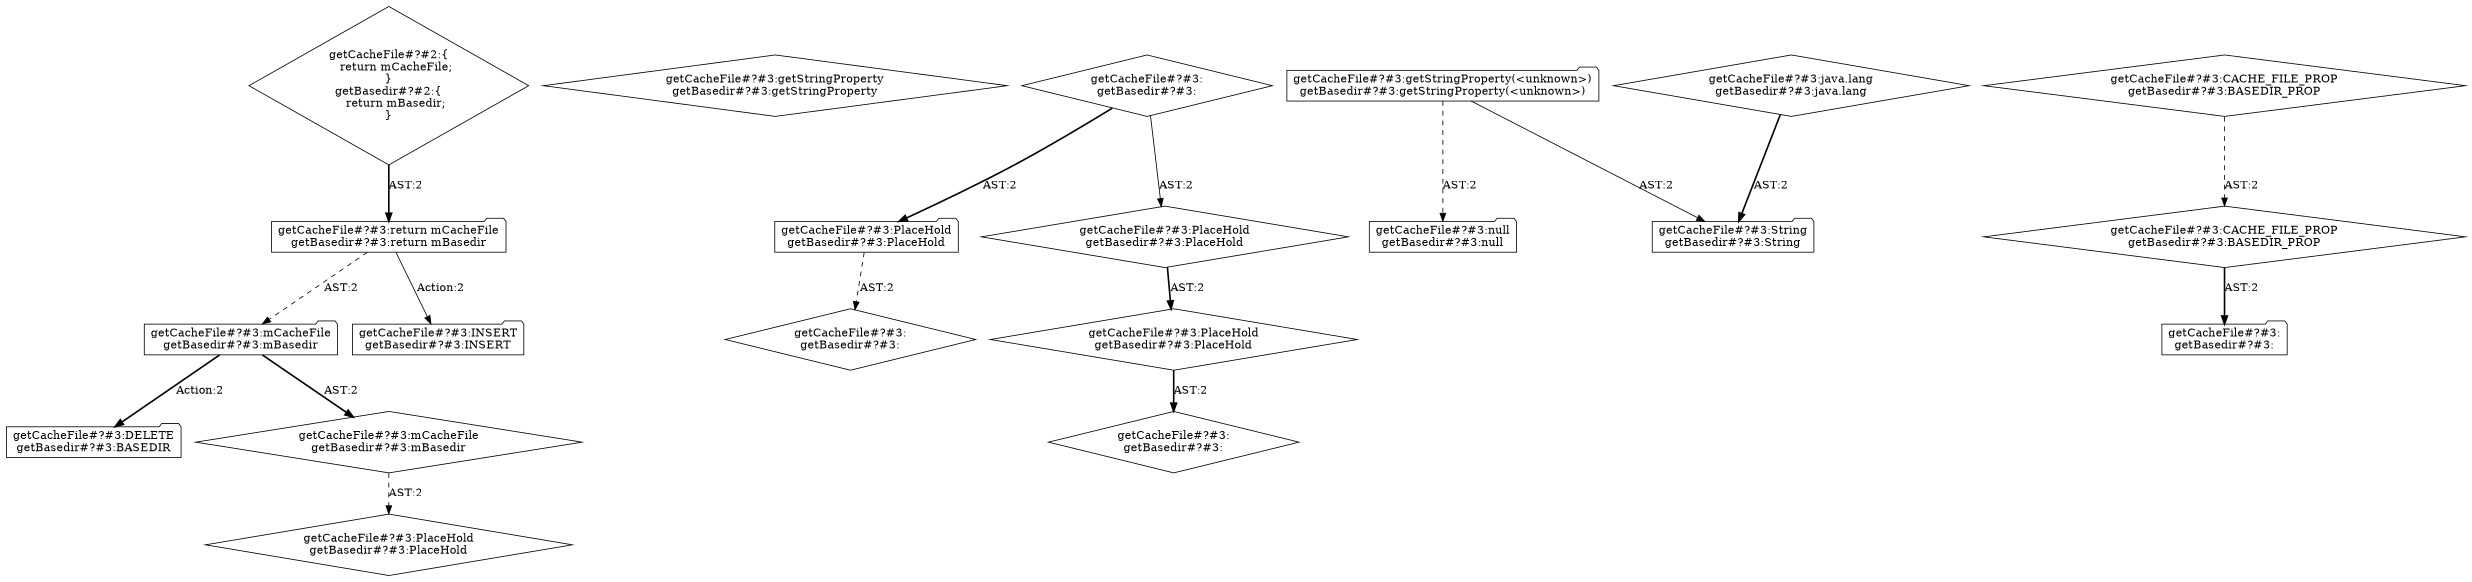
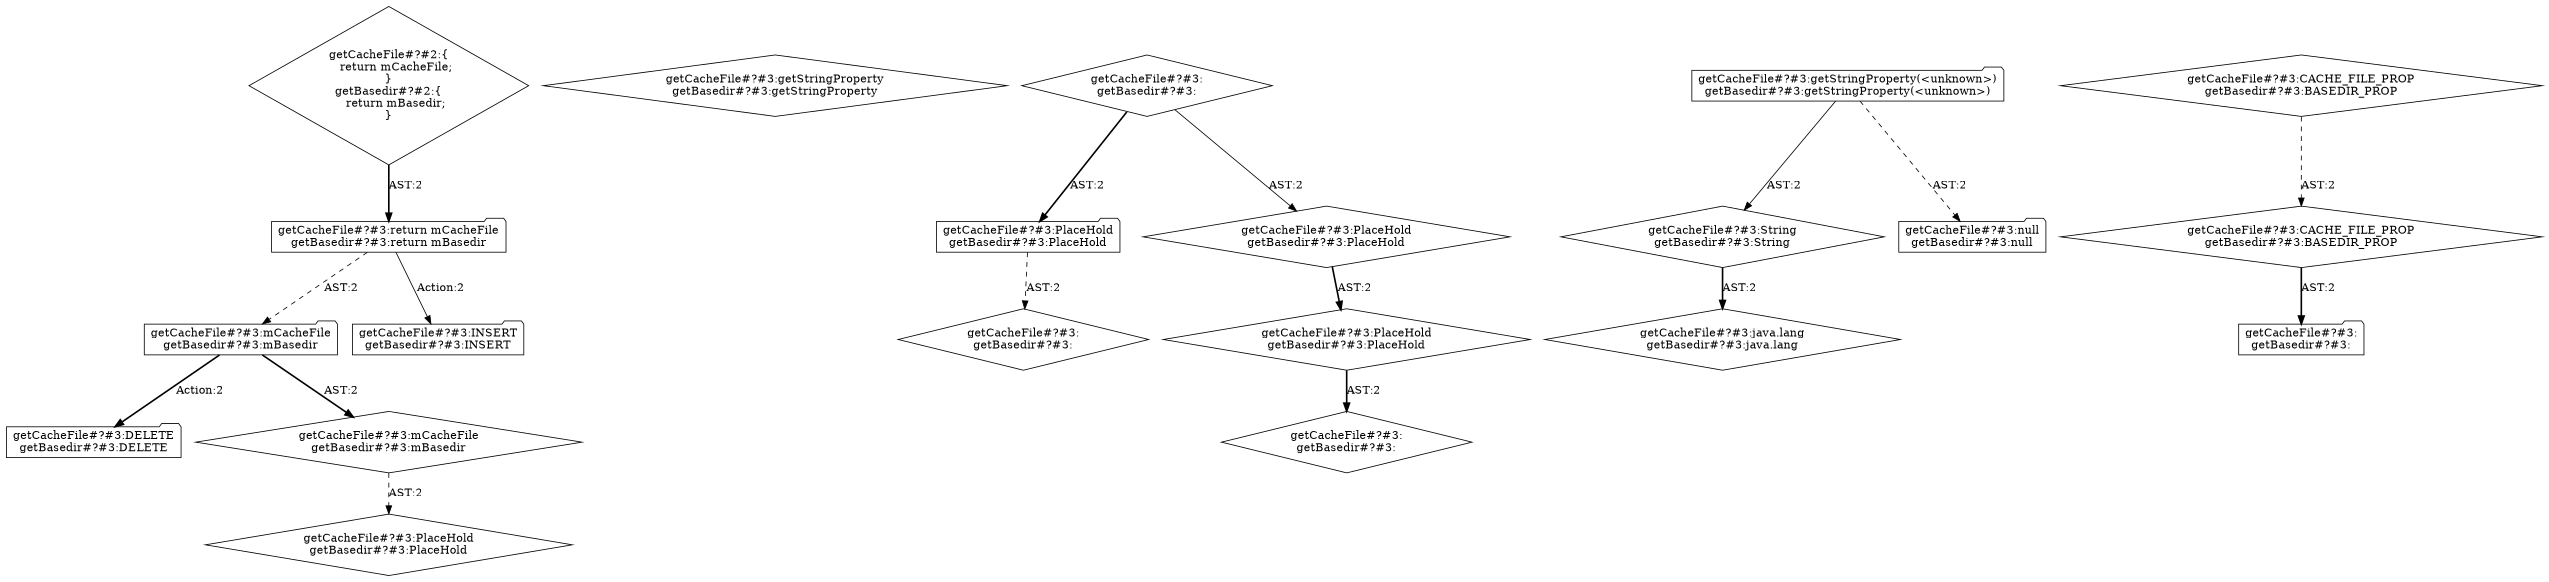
edge "getCacheFile#?#3:java.lang getBasedir#?#3:java.lang" -> "getCacheFile#?#3:String getBasedir#?#3:String": reversed
node "getCacheFile#?#3:String getBasedir#?#3:String": shape folder -> diamond
node "getCacheFile#?#3:DELETE getBasedir#?#3:BASEDIR": label "getCacheFile#?#3:DELETE getBasedir#?#3:BASEDIR" -> "getCacheFile#?#3:DELETE getBasedir#?#3:DELETE"
